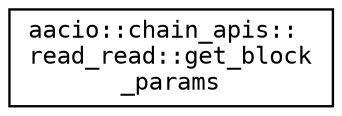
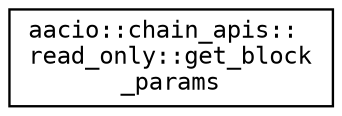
node "aacio::chain_apis:: read_read::get_block _params": label "aacio::chain_apis:: read_read::get_block _params" -> "aacio::chain_apis:: read_only::get_block _params"
